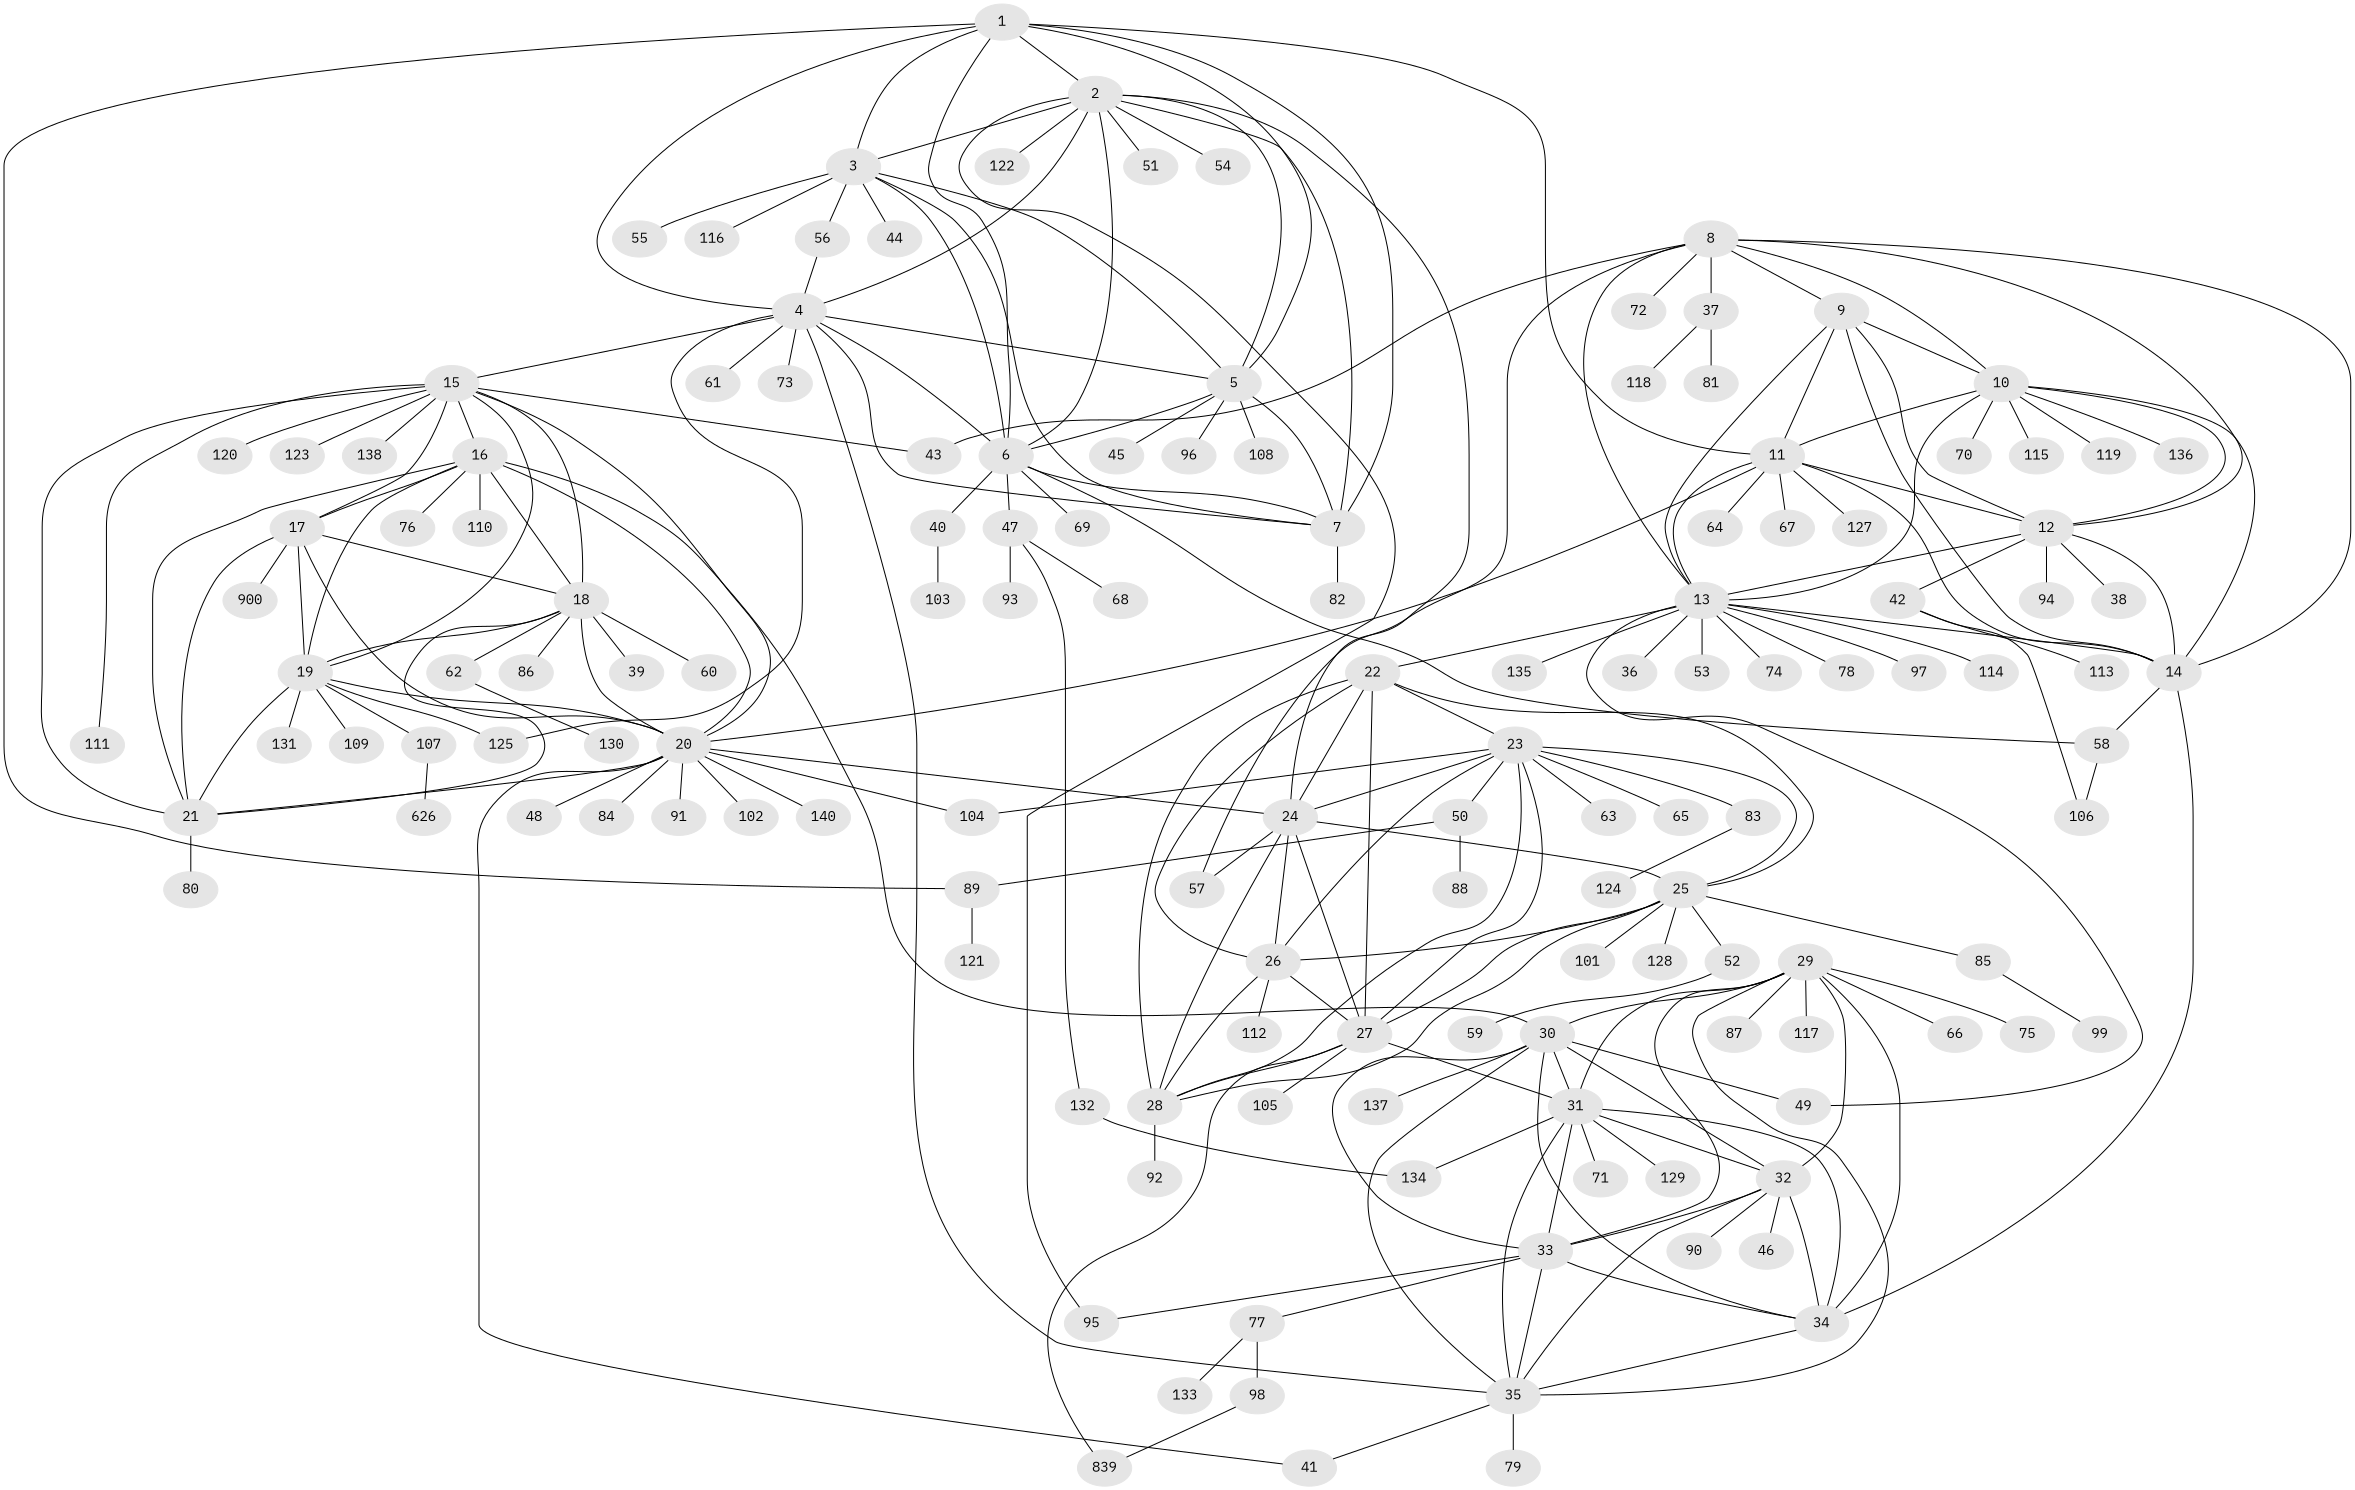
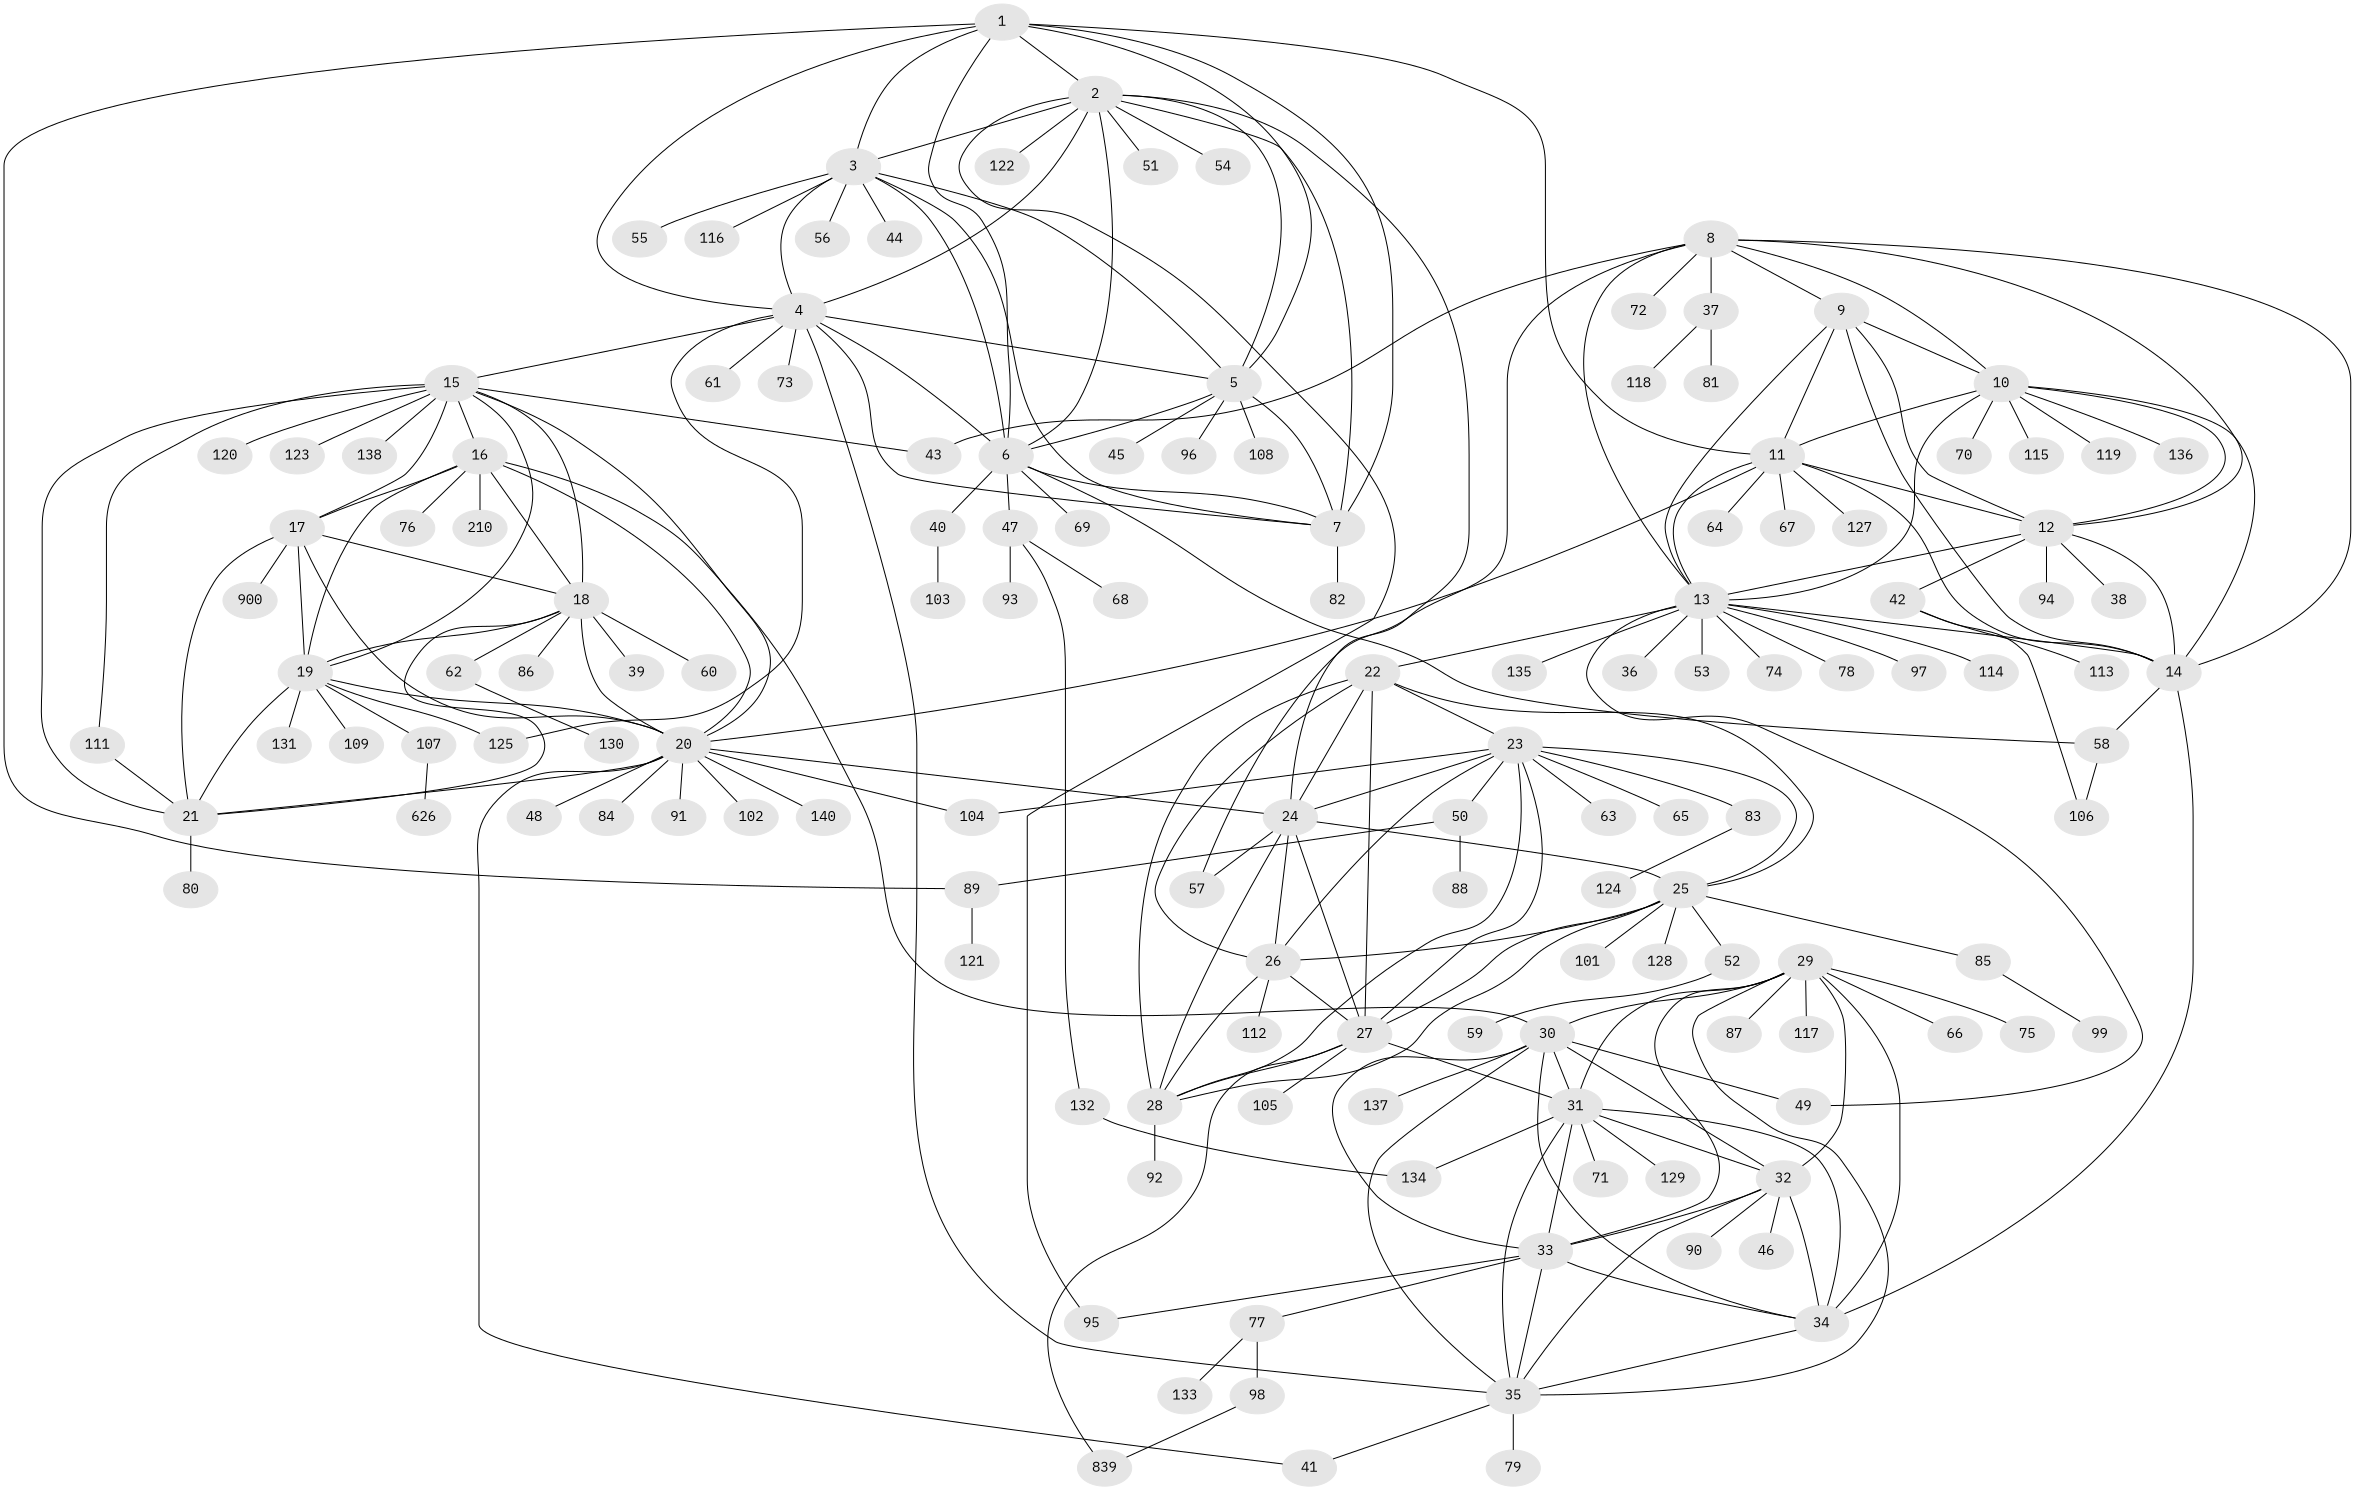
edge "56" -- "4": now "3" -- "4"
node "110": label "110" -> "210"
edge "16" -- "21": now "111" -- "21"
